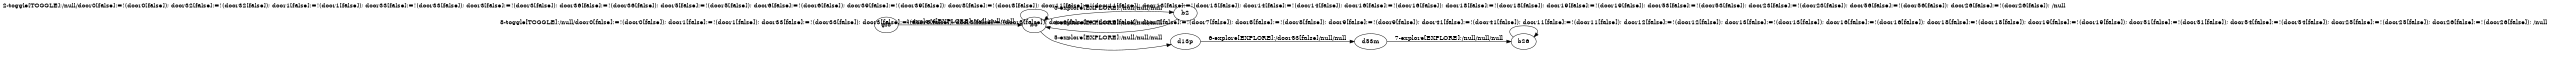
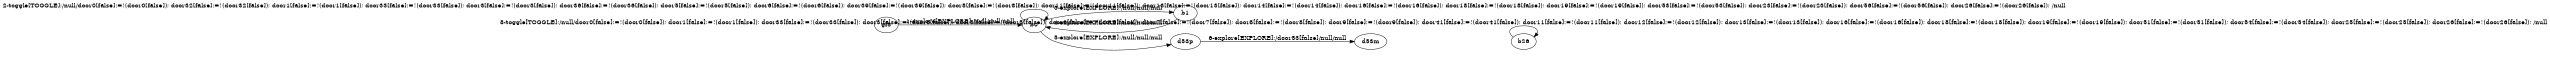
node "b2": label "b2" -> "b1"
node "b5": label "b5" -> "b0"
node "d13p": label "d13p" -> "d53p"
edge "d53m" -> "b26": removed, label "7-explore[EXPLORE];/null/null/null"
